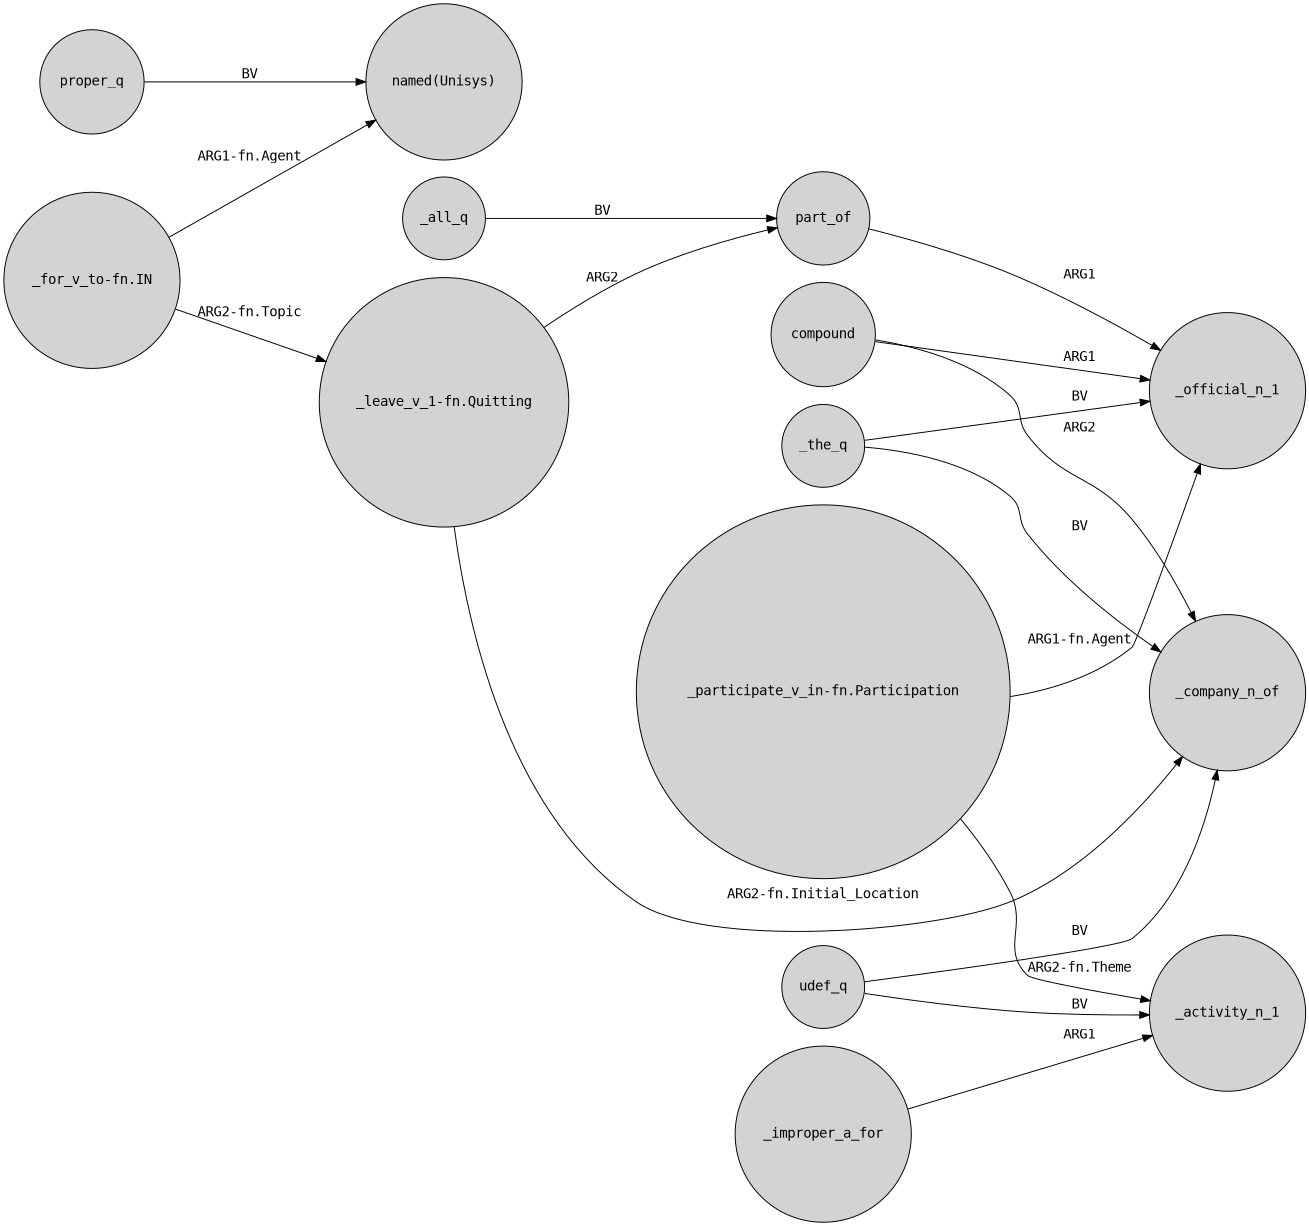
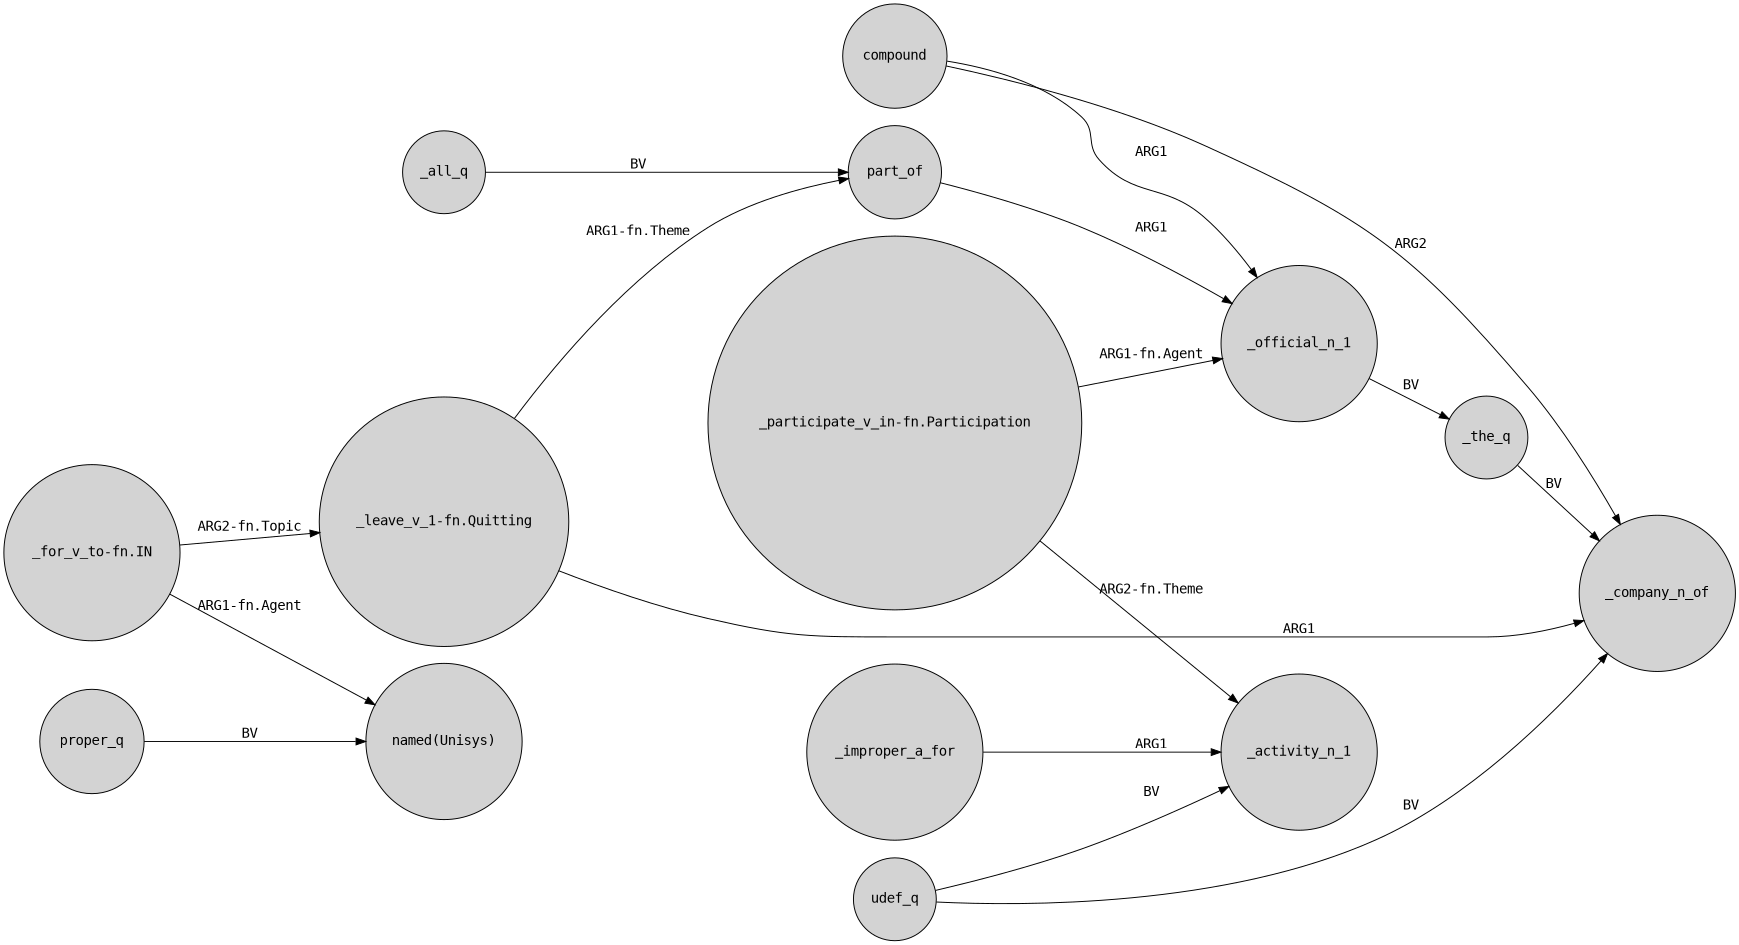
edge "_leave_v_1-fn.Quitting" -> "part_of": label "ARG2" -> "ARG1-fn.Theme"
edge "_the_q" -> "_official_n_1": reversed
edge "_leave_v_1-fn.Quitting" -> "_company_n_of": label "ARG2-fn.Initial_Location" -> "ARG1"
